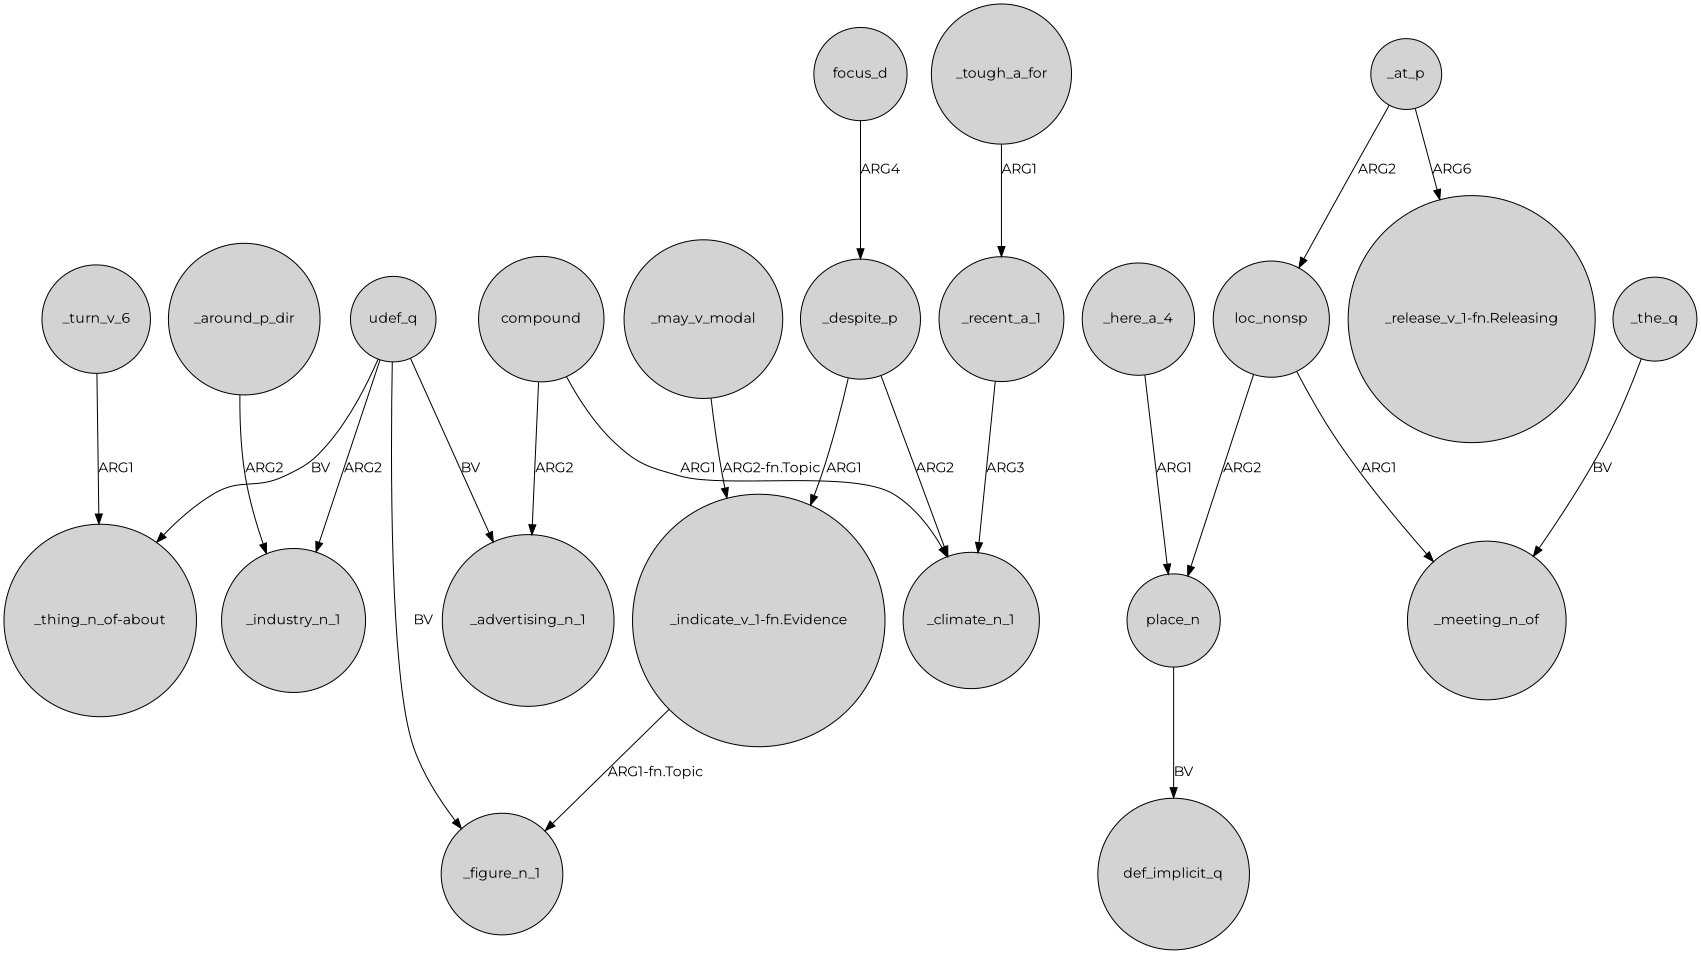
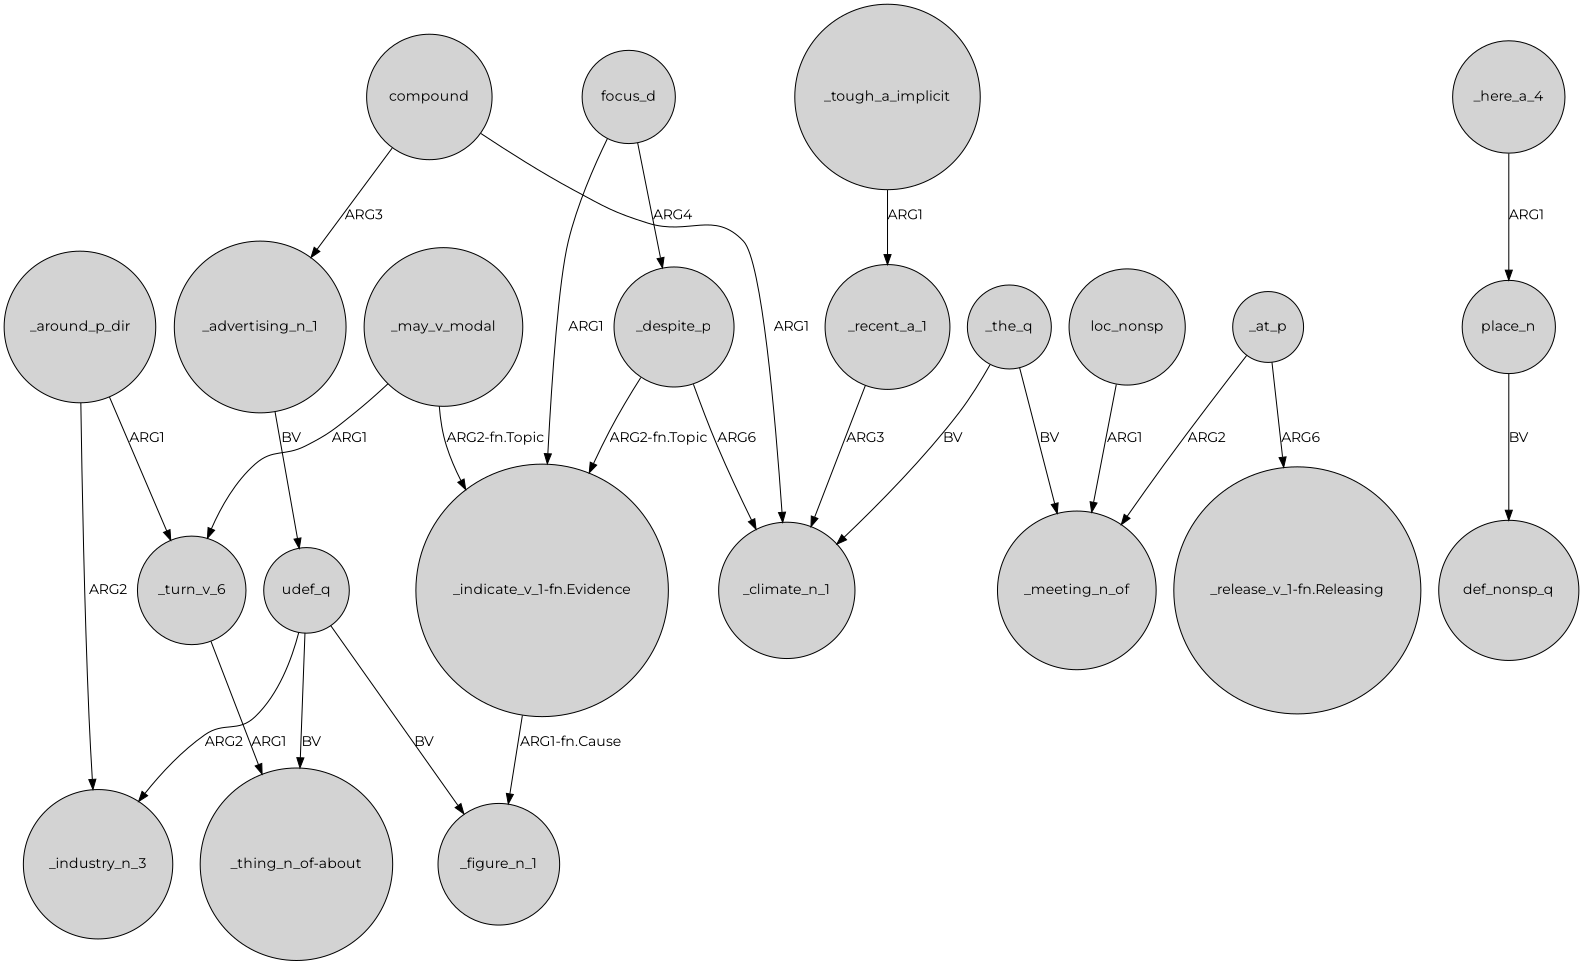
node "_tough_a_for": label "_tough_a_for" -> "_tough_a_implicit"
edge "_at_p" -> "loc_nonsp": now "_at_p" -> "_meeting_n_of"
edge "focus_d" -> "_indicate_v_1-fn.Evidence": added, label "ARG1"
edge "udef_q" -> "_advertising_n_1": reversed
edge "_may_v_modal" -> "_turn_v_6": added, label "ARG1"
edge "_the_q" -> "_climate_n_1": added, label "BV"
edge "_around_p_dir" -> "_turn_v_6": added, label "ARG1"
edge "compound" -> "_advertising_n_1": label "ARG2" -> "ARG3"
edge "_despite_p" -> "_indicate_v_1-fn.Evidence": label "ARG1" -> "ARG2-fn.Topic"
edge "_despite_p" -> "_climate_n_1": label "ARG2" -> "ARG6"
edge "loc_nonsp" -> "place_n": removed, label "ARG2"
node "_industry_n_1": label "_industry_n_1" -> "_industry_n_3"
edge "_indicate_v_1-fn.Evidence" -> "_figure_n_1": label "ARG1-fn.Topic" -> "ARG1-fn.Cause"
node "def_implicit_q": label "def_implicit_q" -> "def_nonsp_q"
